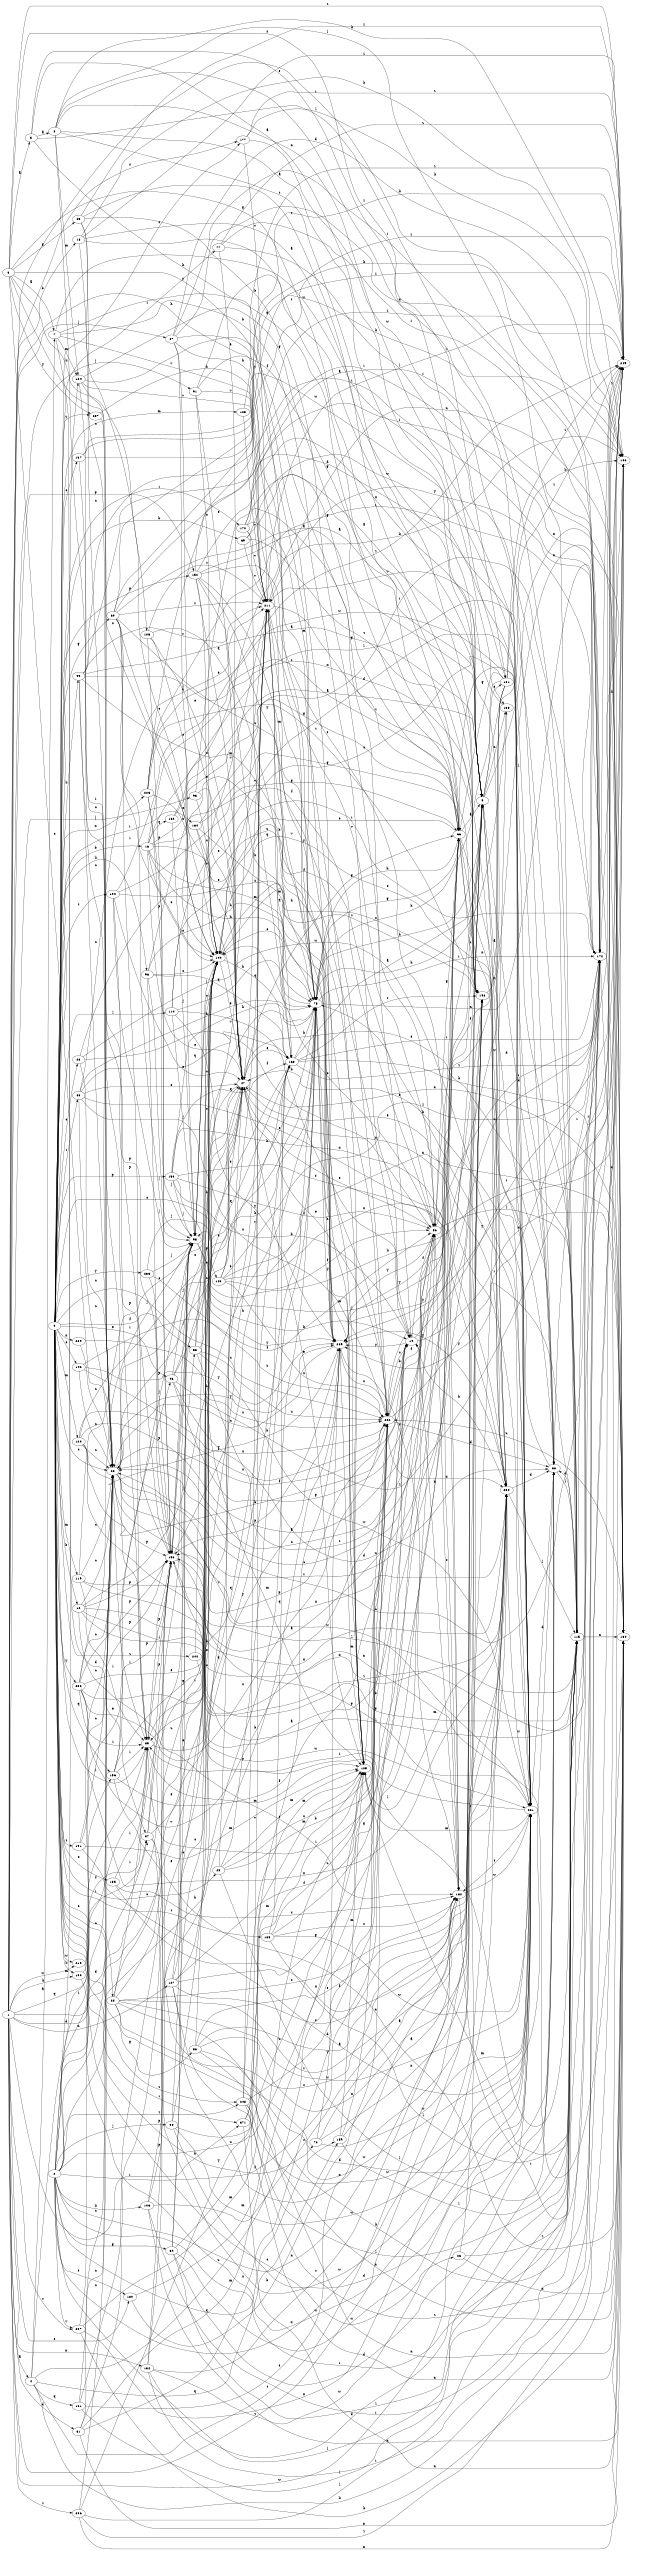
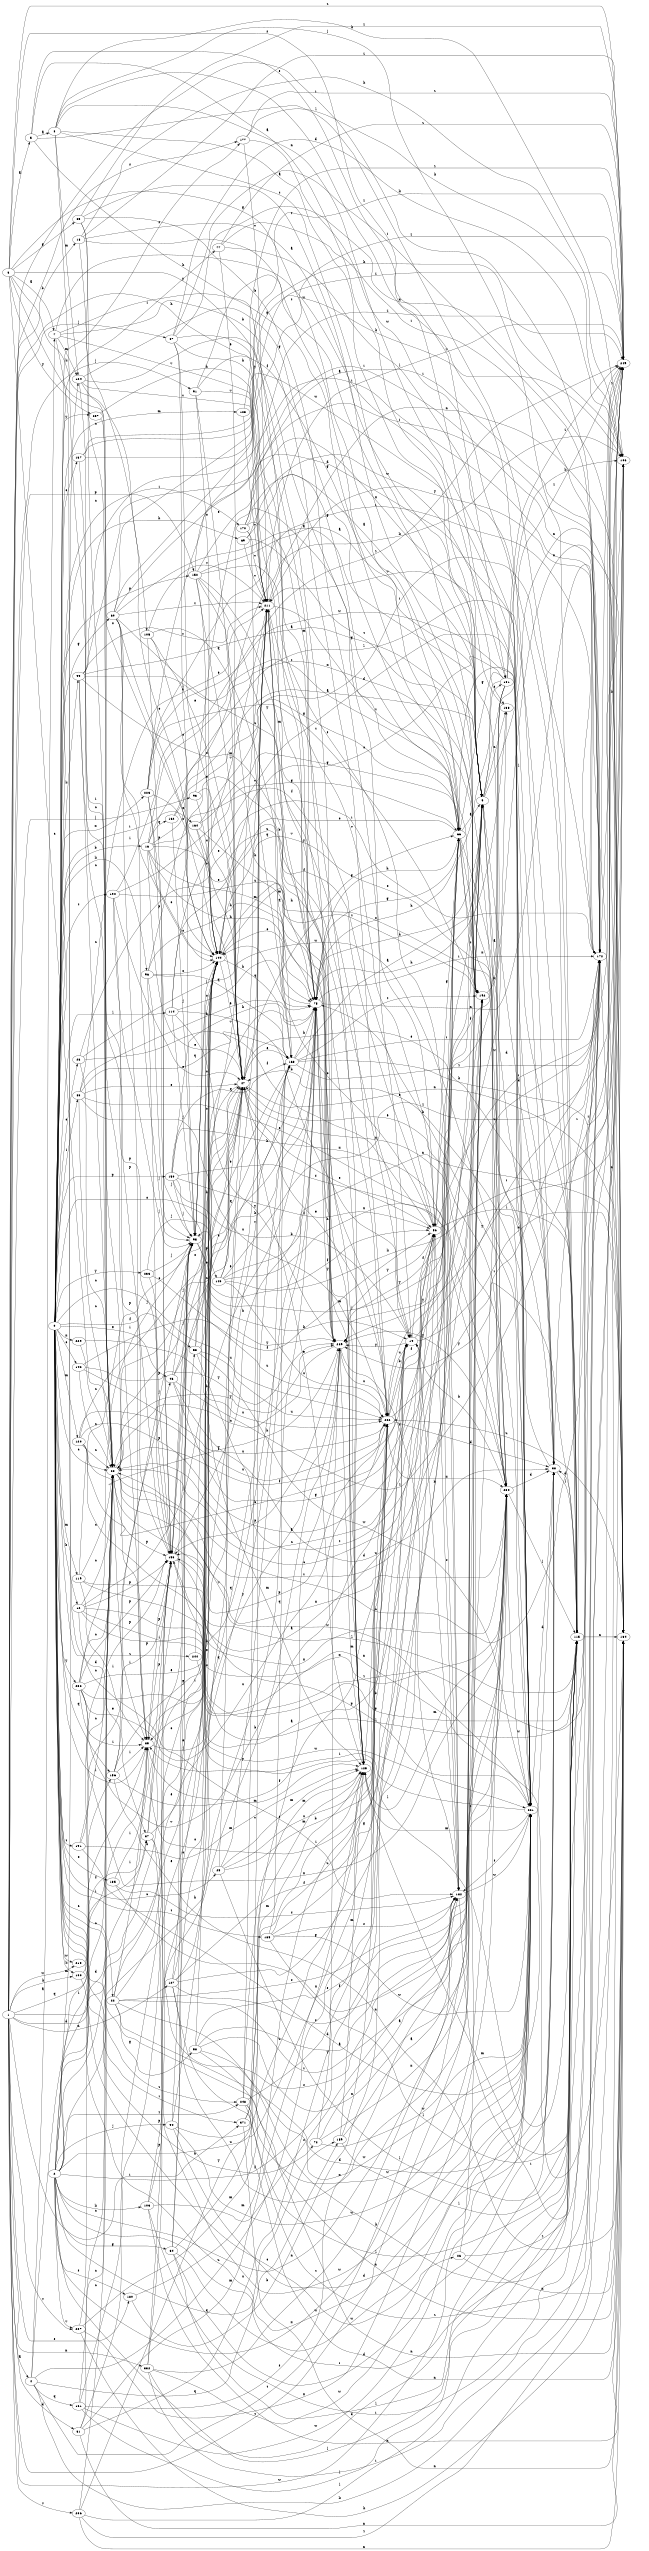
edge "22" -> "144": label "u" -> "o"
edge "22" -> "221": now "161" -> "221"
node "132": label "132" -> "332"
